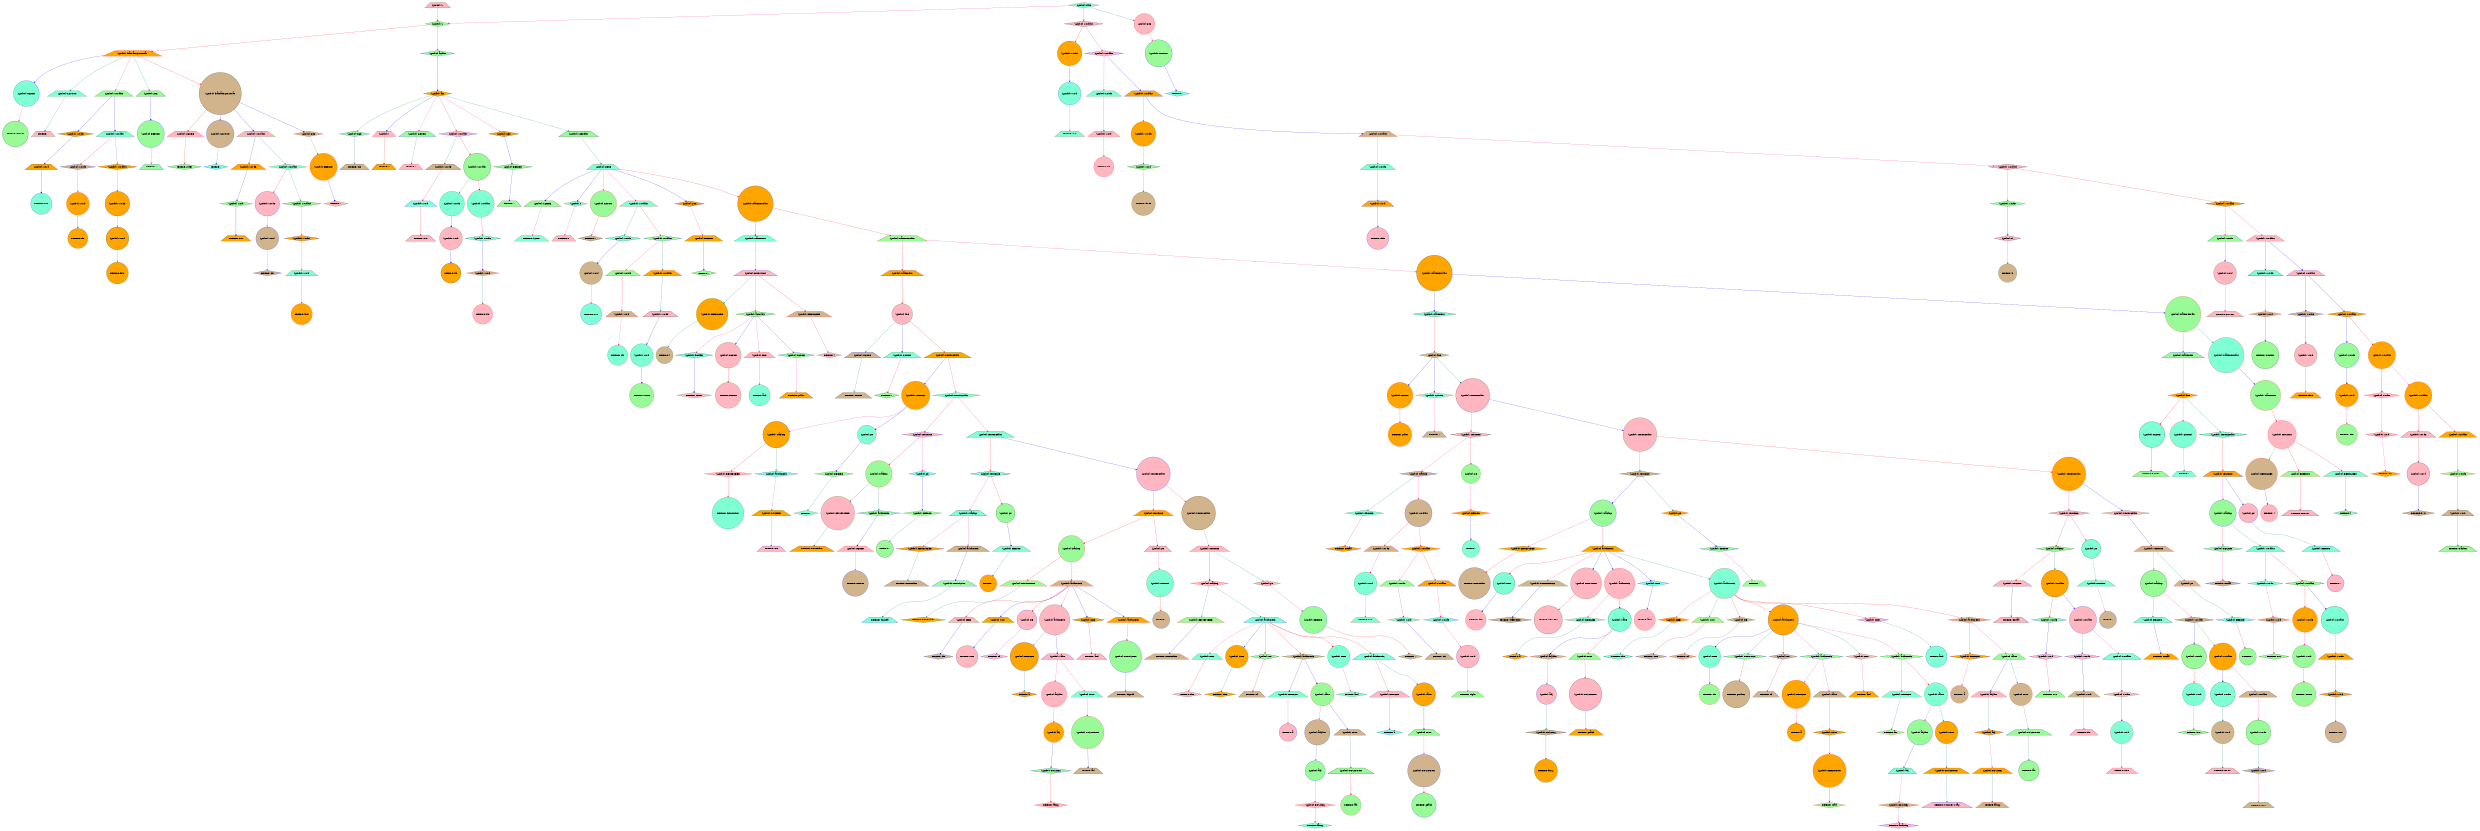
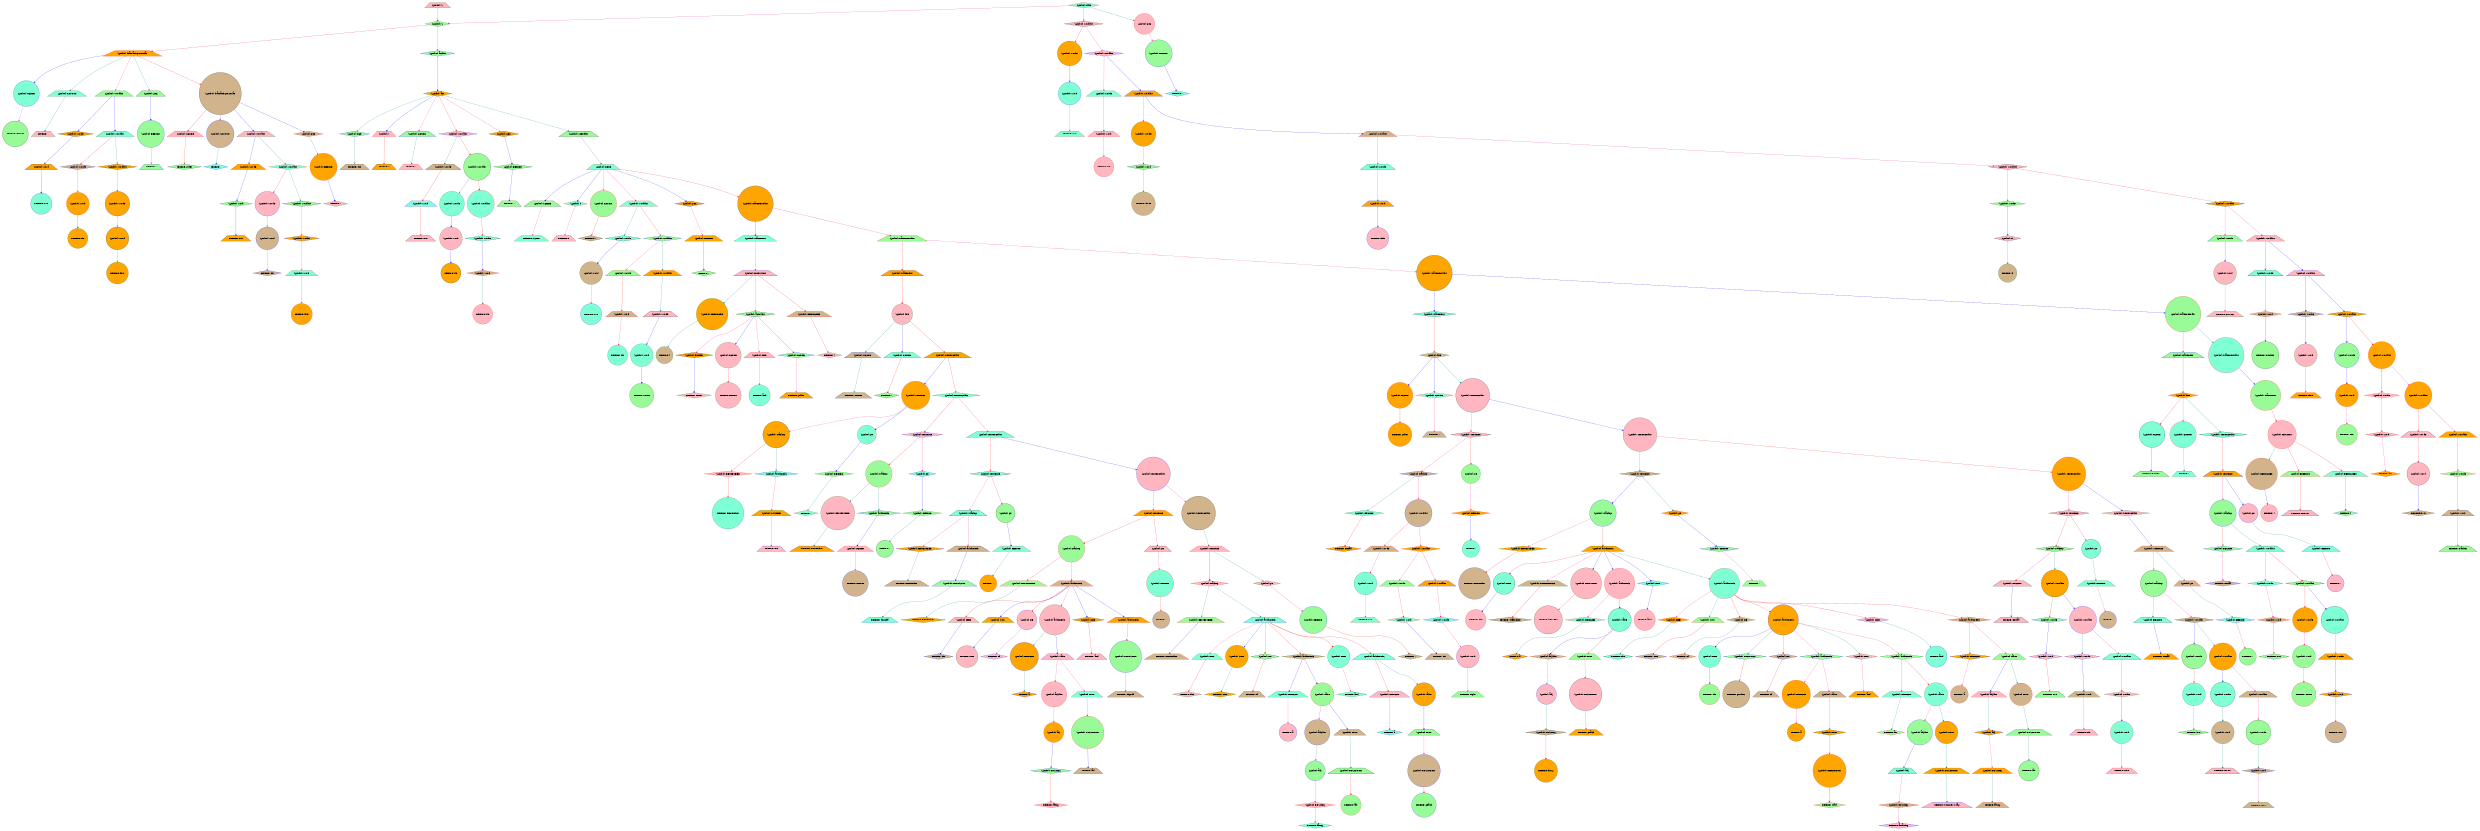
node "Symbol: ENTER": fillcolor aquamarine -> orange
edge "Symbol: DIFFERENCE" -> "Lexeme: difference": color blue -> red
